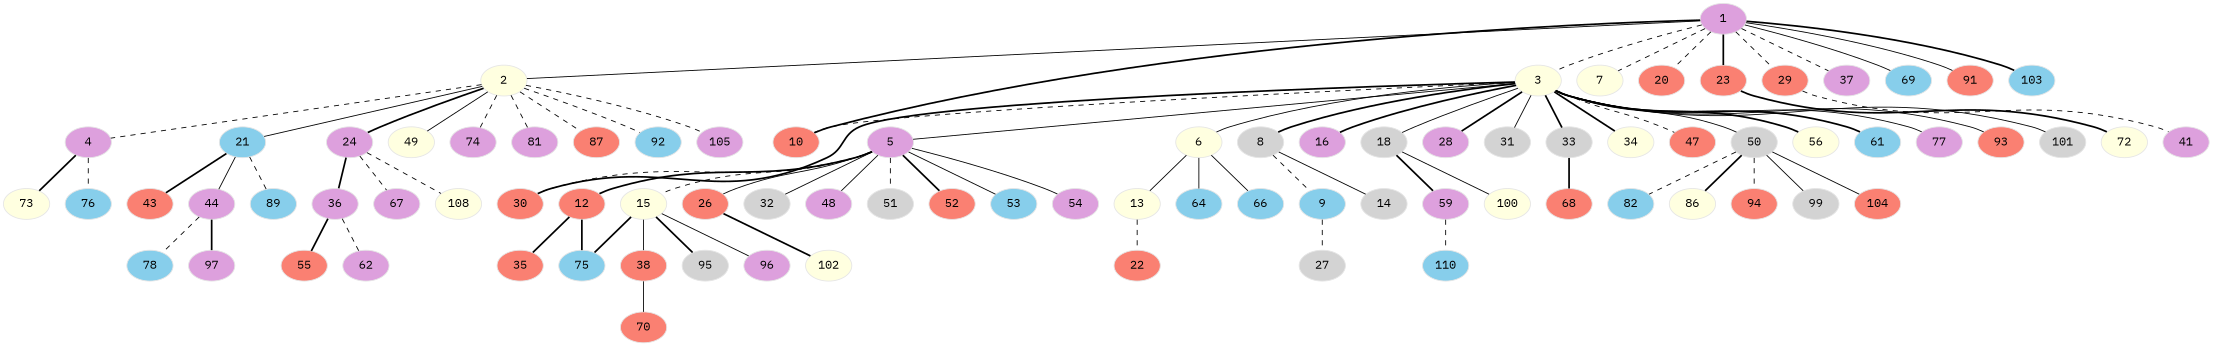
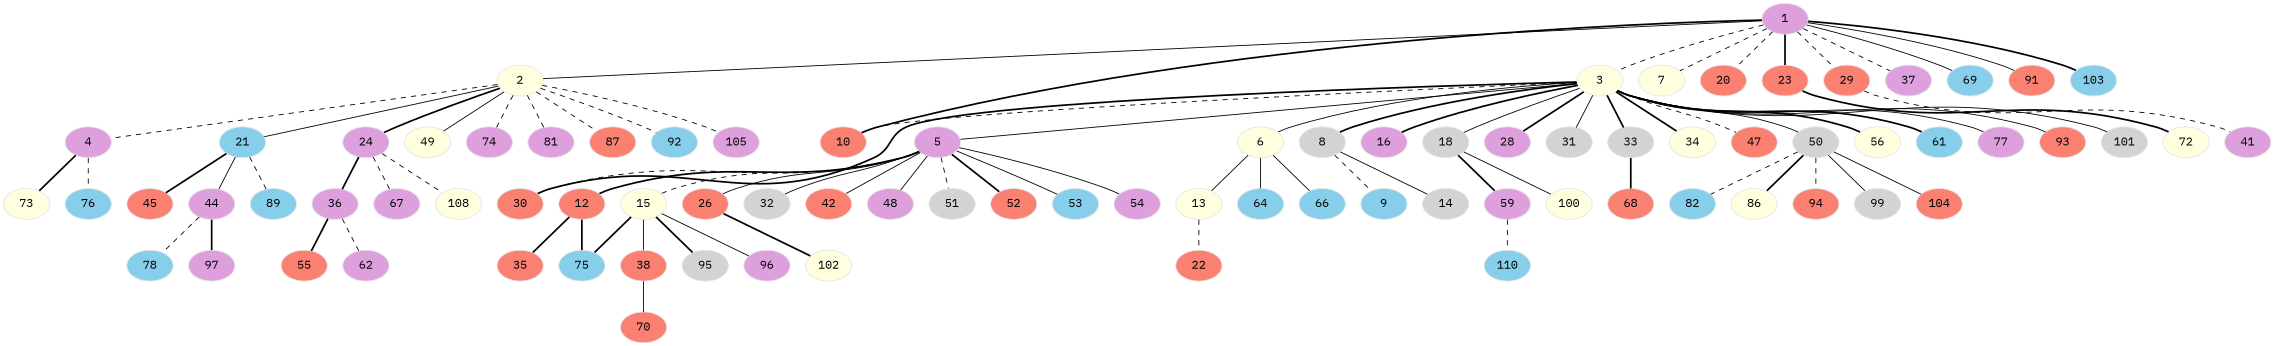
node "43": label "43" -> "45"
node "42": added
node "27": removed
